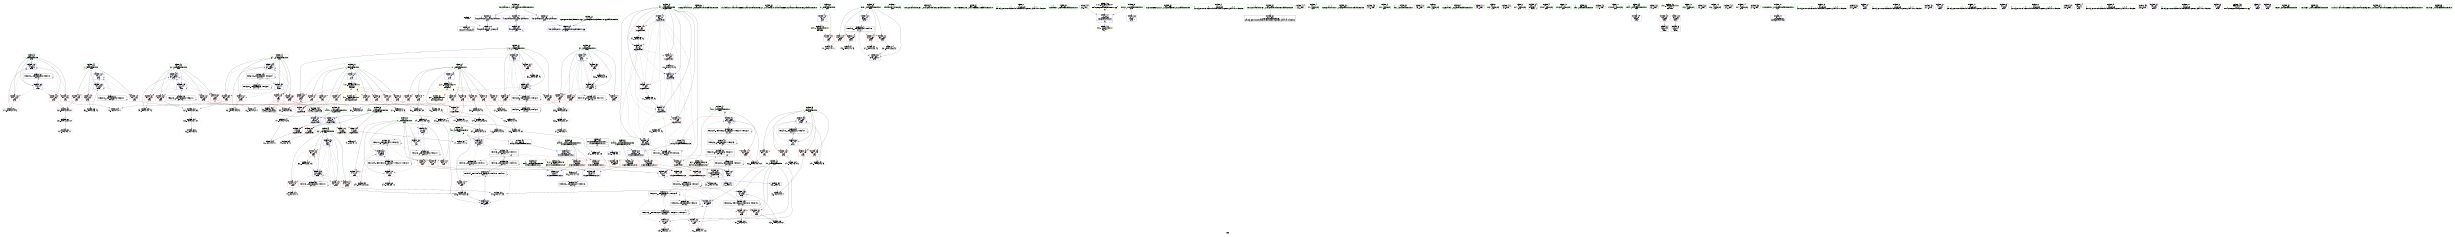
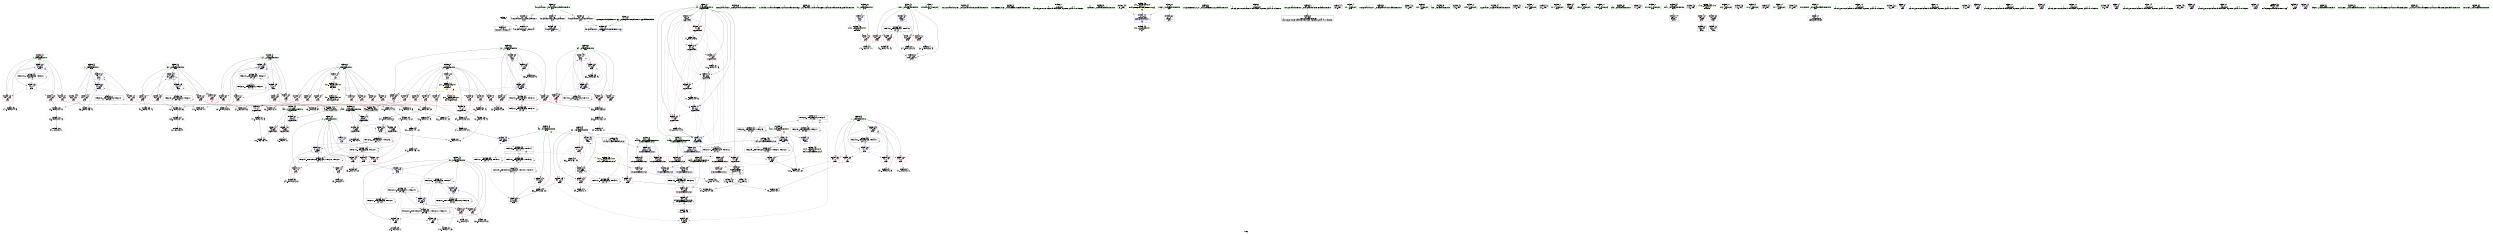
node "NodeID: 156": added
